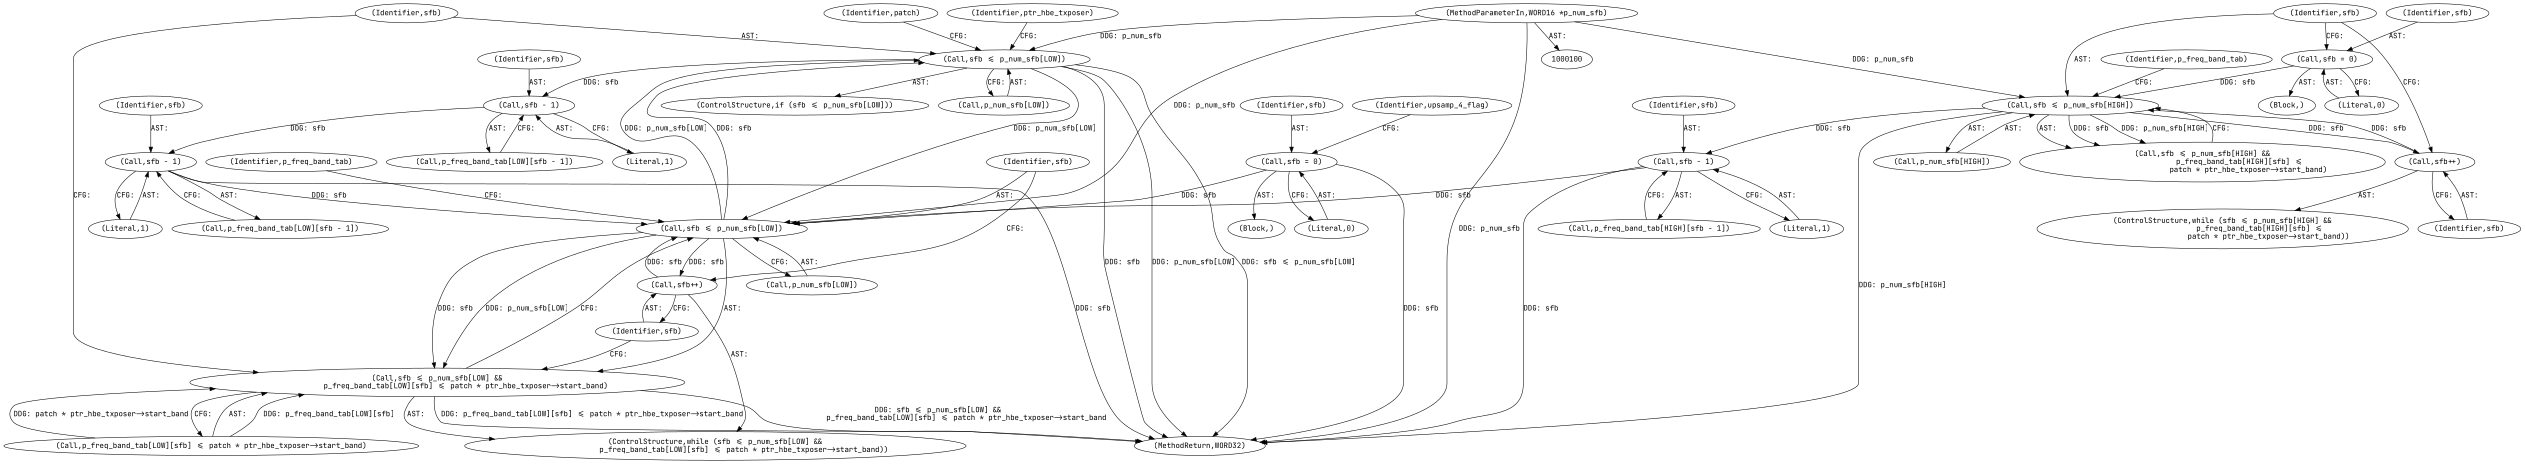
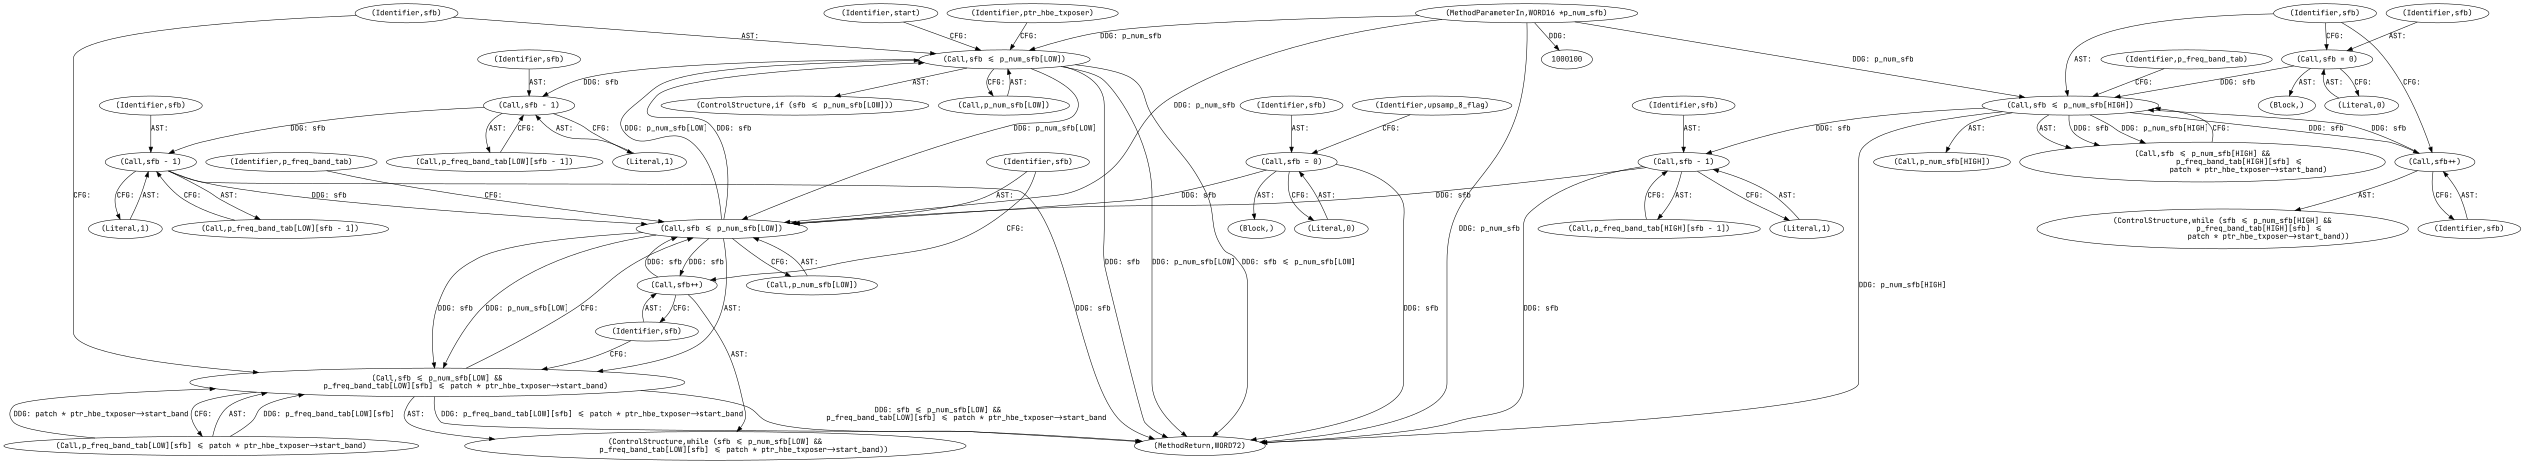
node "(Identifier,patch)": label "(Identifier,patch)" -> "(Identifier,start)"
edge "(MethodParameterIn,WORD16 *p_num_sfb)" -> "1000100": label "AST: " -> "DDG: "
node "(Identifier,upsamp_4_flag)": label "(Identifier,upsamp_4_flag)" -> "(Identifier,upsamp_8_flag)"
edge "(Call,p_num_sfb[HIGH])" -> "(Call,sfb <= p_num_sfb[HIGH])": removed, label "AST:"
node "(MethodReturn,WORD32)": label "(MethodReturn,WORD32)" -> "(MethodReturn,WORD72)"
